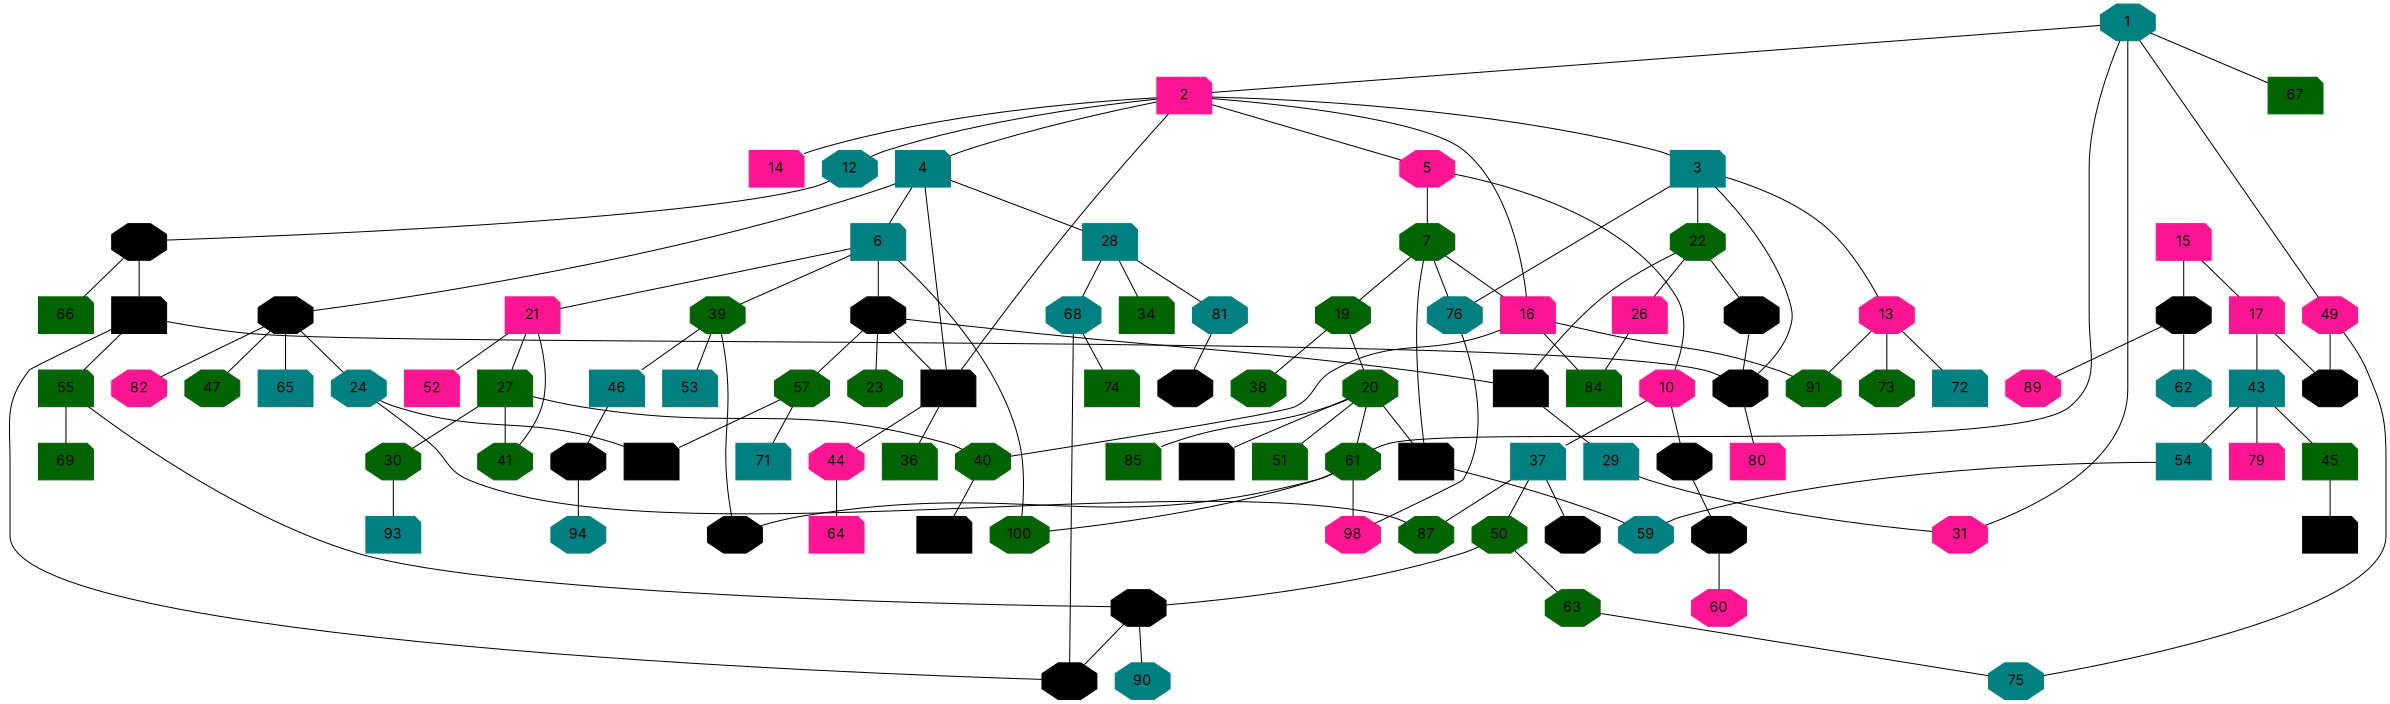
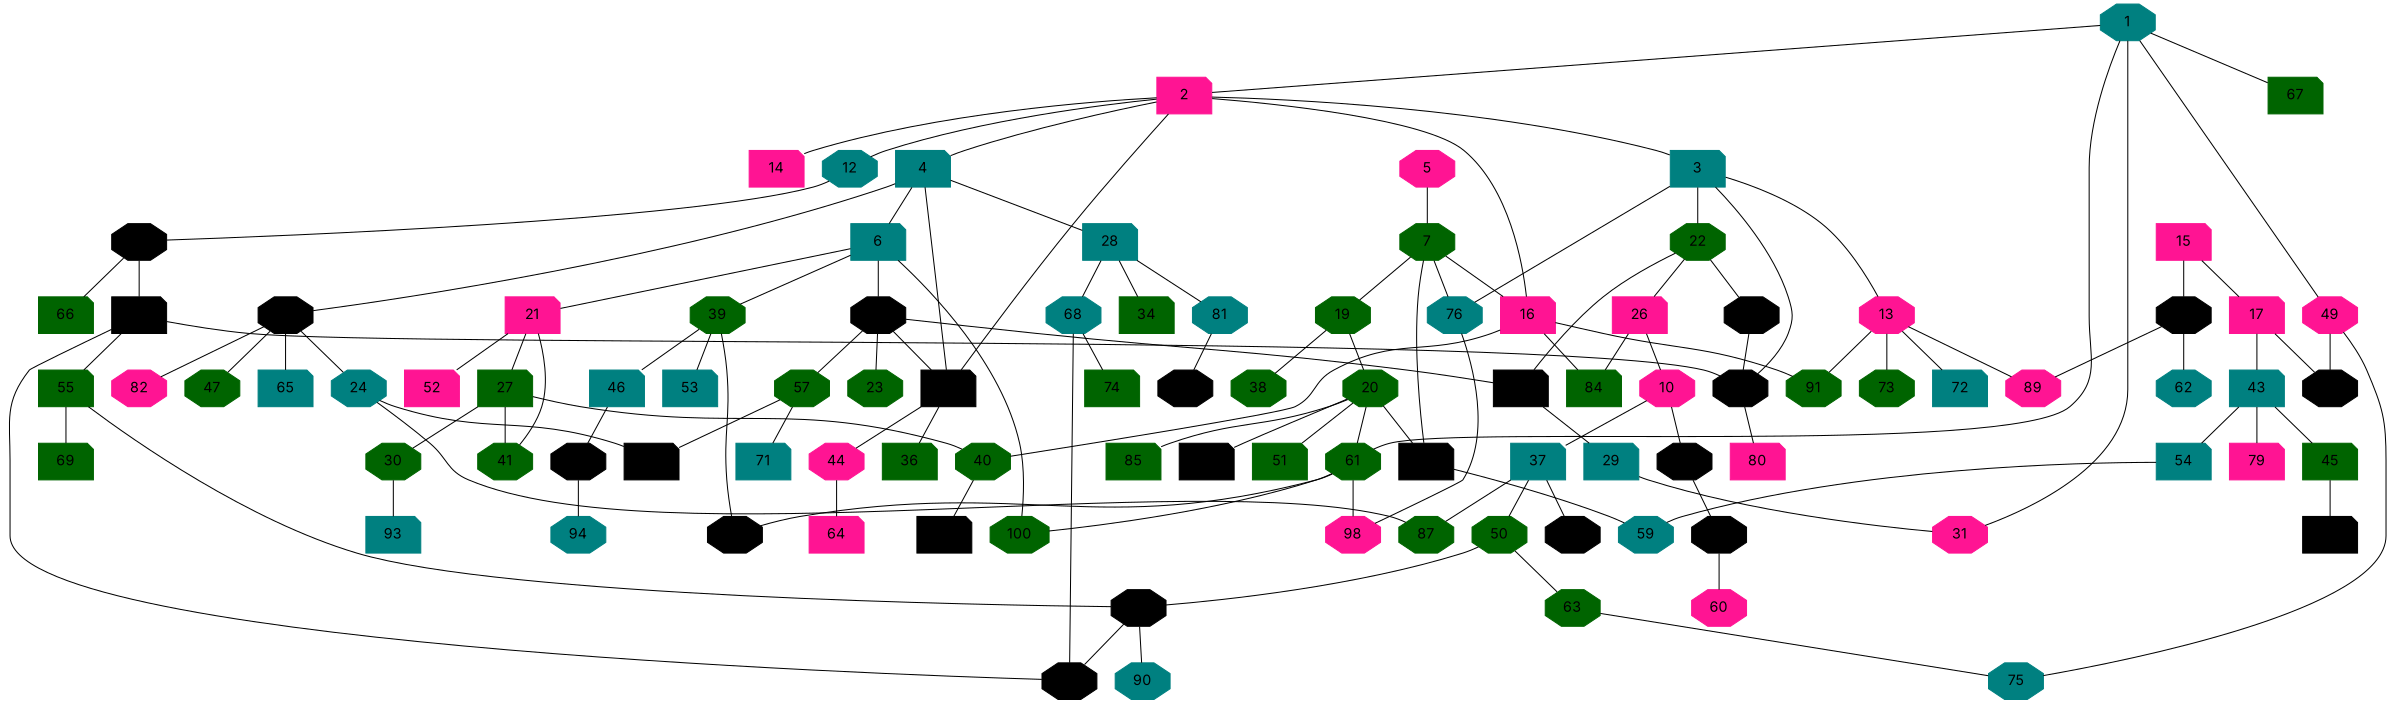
edge "2" -- "5": removed
edge "5" -- "10": now "26" -- "10"
edge "13" -- "89": added
